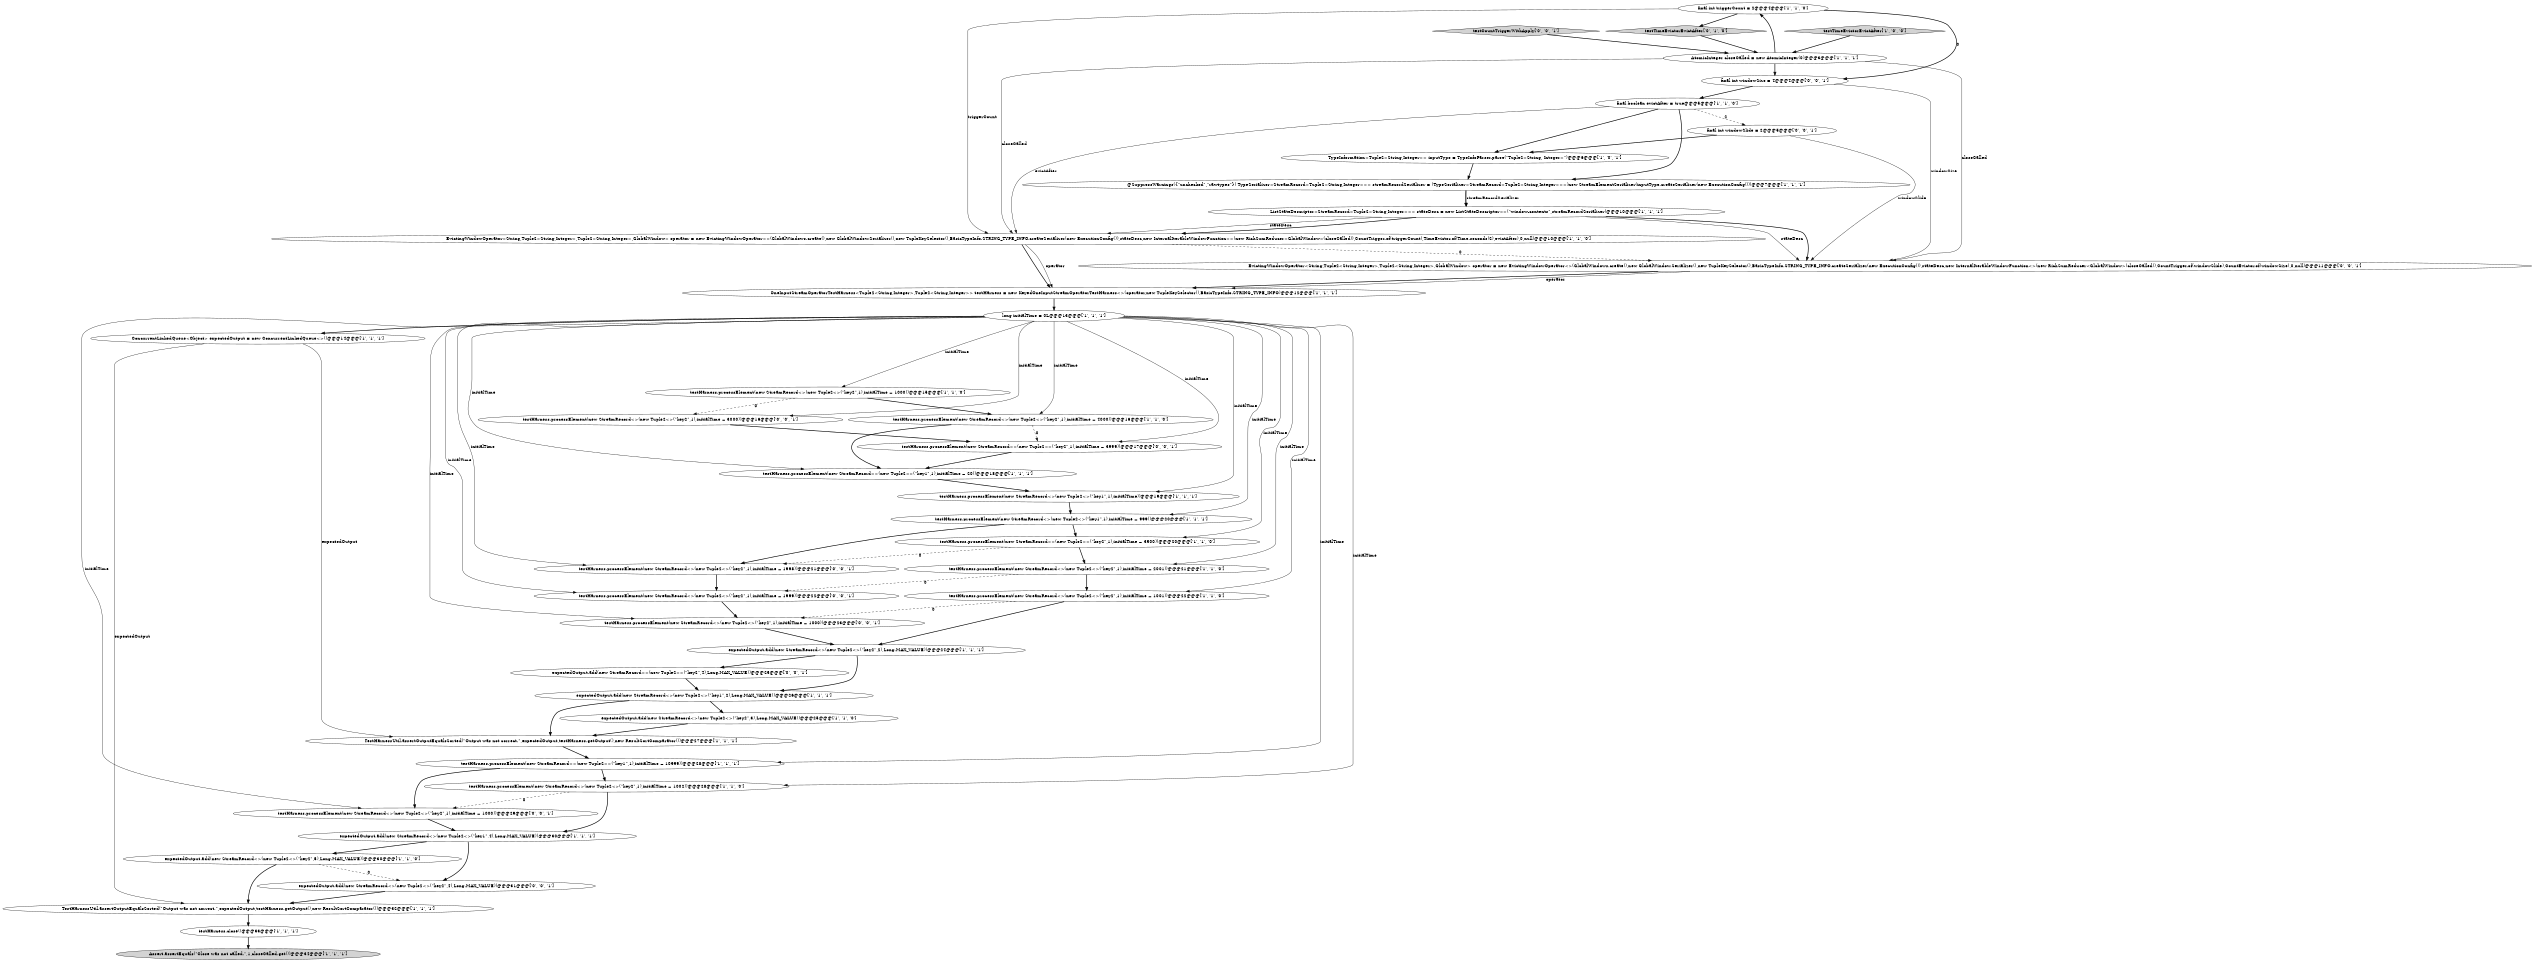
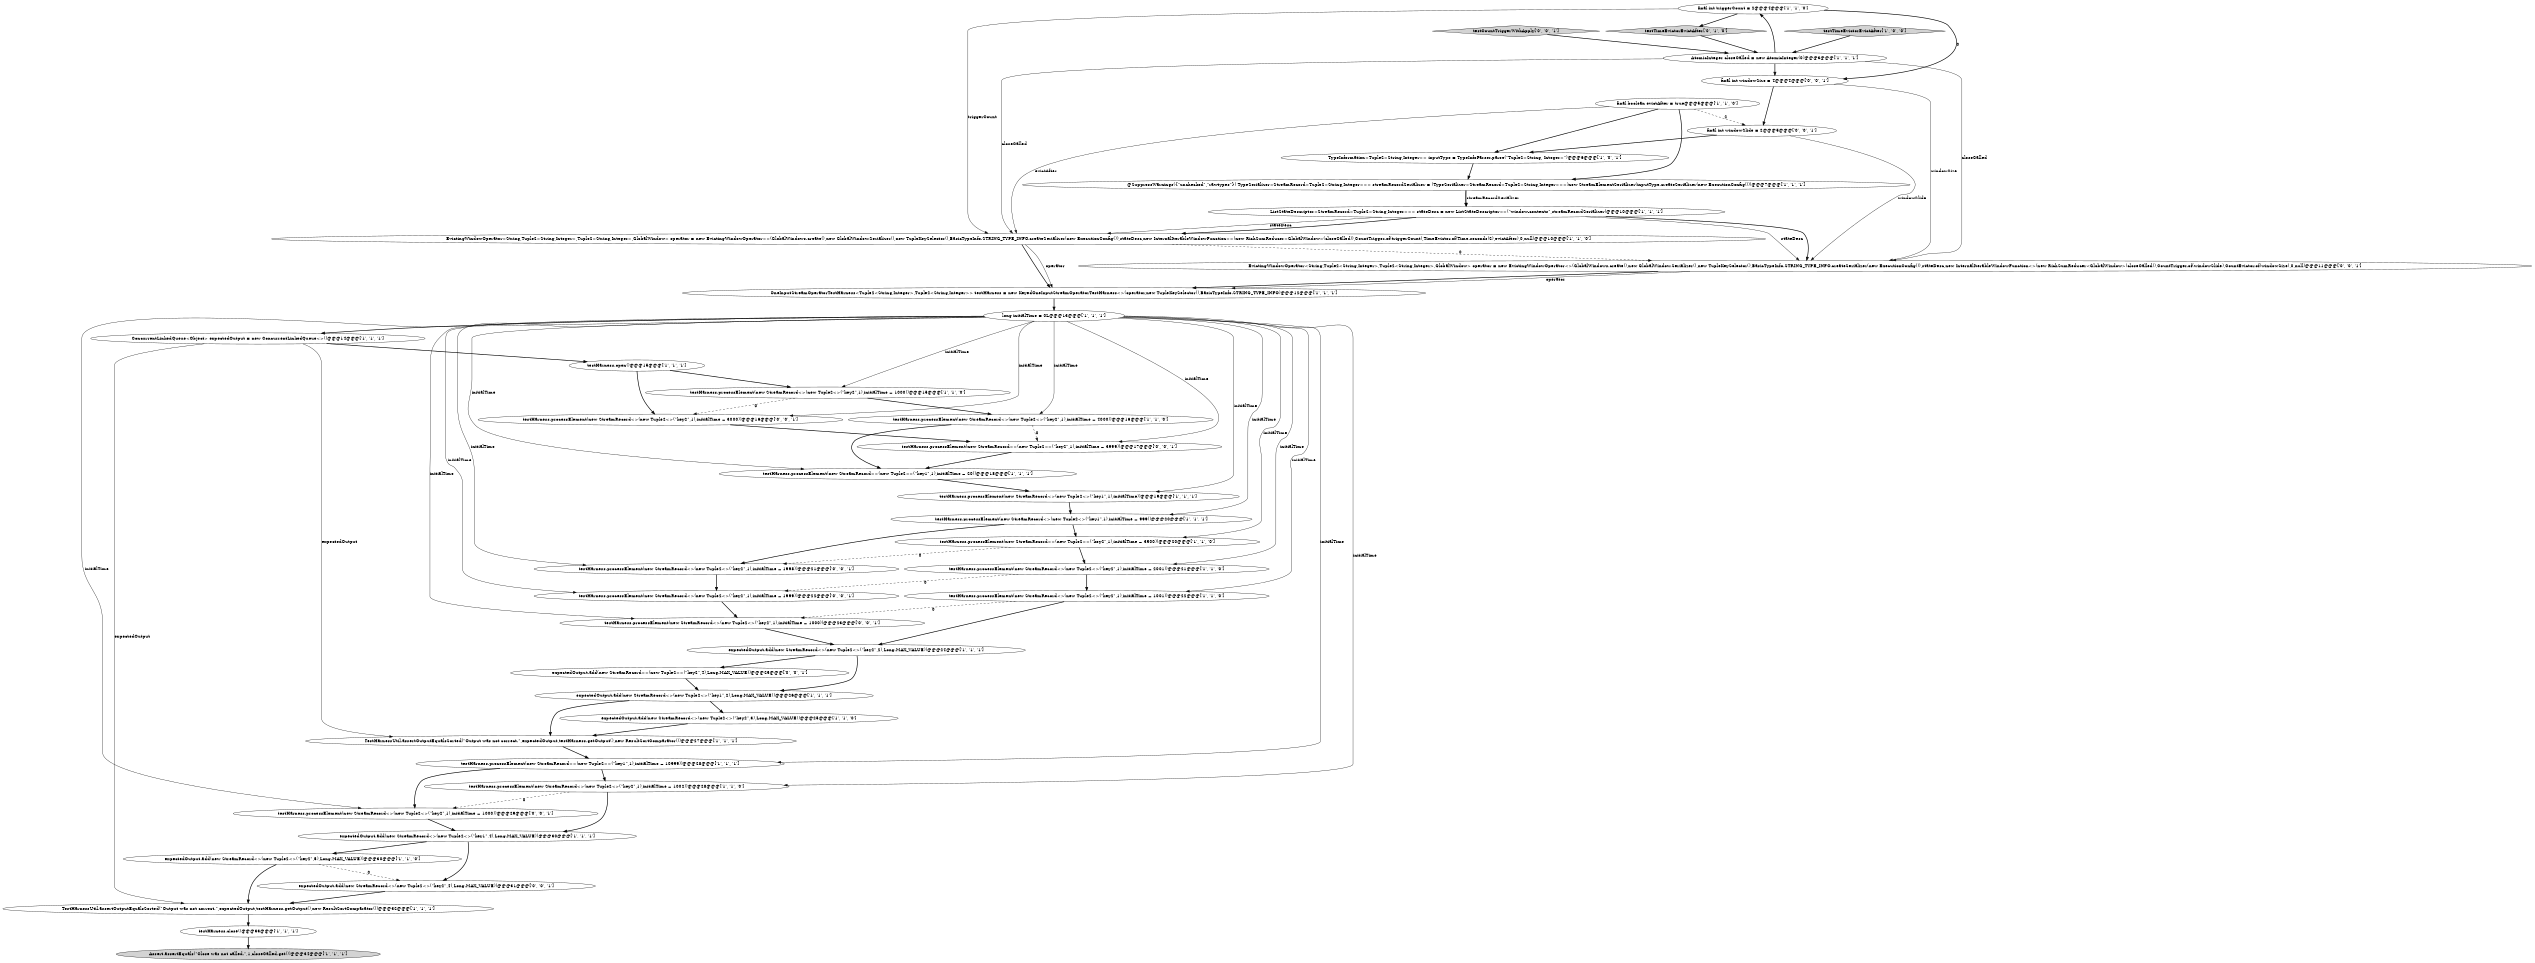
edge "final int windowSize = 4@@@4@@@['0', '0', '1']" -> "final boolean evictAfter = true@@@5@@@['1', '1', '0']": now "final int windowSize = 4@@@4@@@['0', '0', '1']" -> "final int windowSlide = 2@@@5@@@['0', '0', '1']"
node "testHarness.open()@@@15@@@['1', '1', '1']": added
